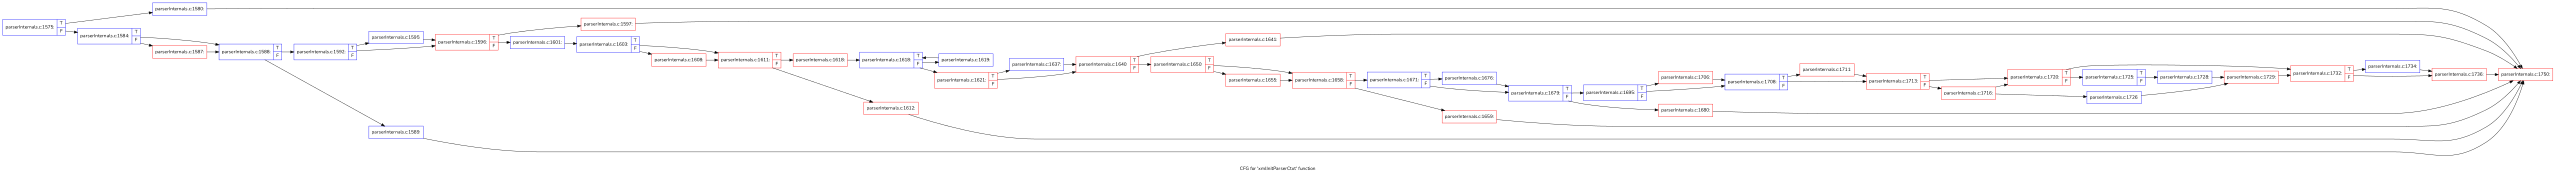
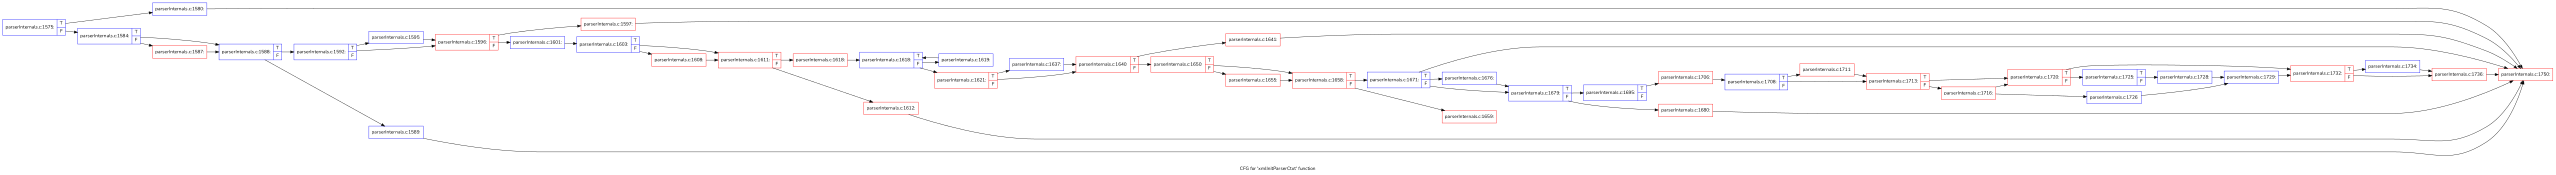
node "parserInternals.c:1729:": color red -> blue
edge "parserInternals.c:1695:" -> "parserInternals.c:1708:": removed
edge "parserInternals.c:1659:" -> "parserInternals.c:1750:": now "parserInternals.c:1671:" -> "parserInternals.c:1750:"
